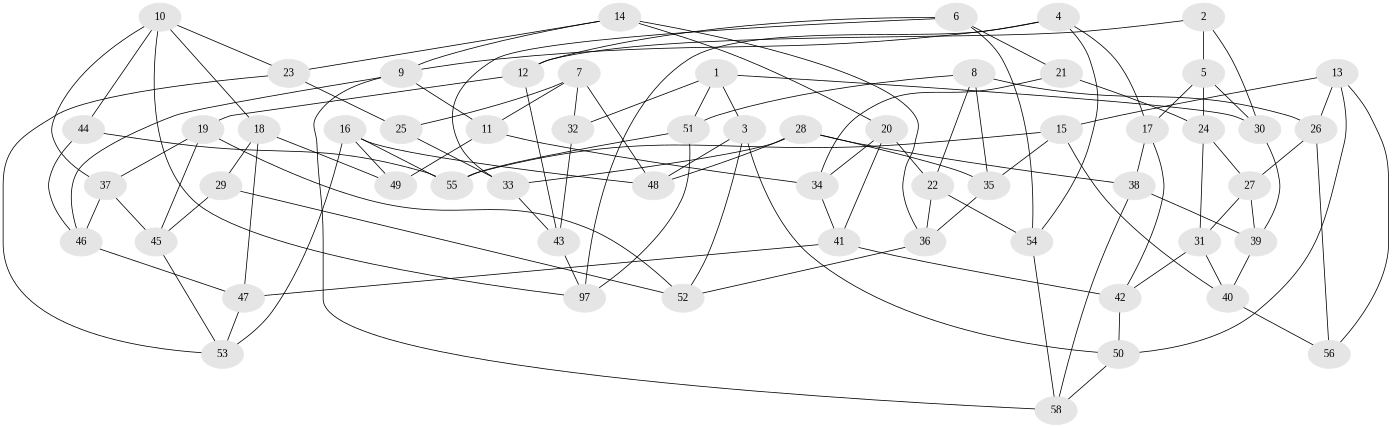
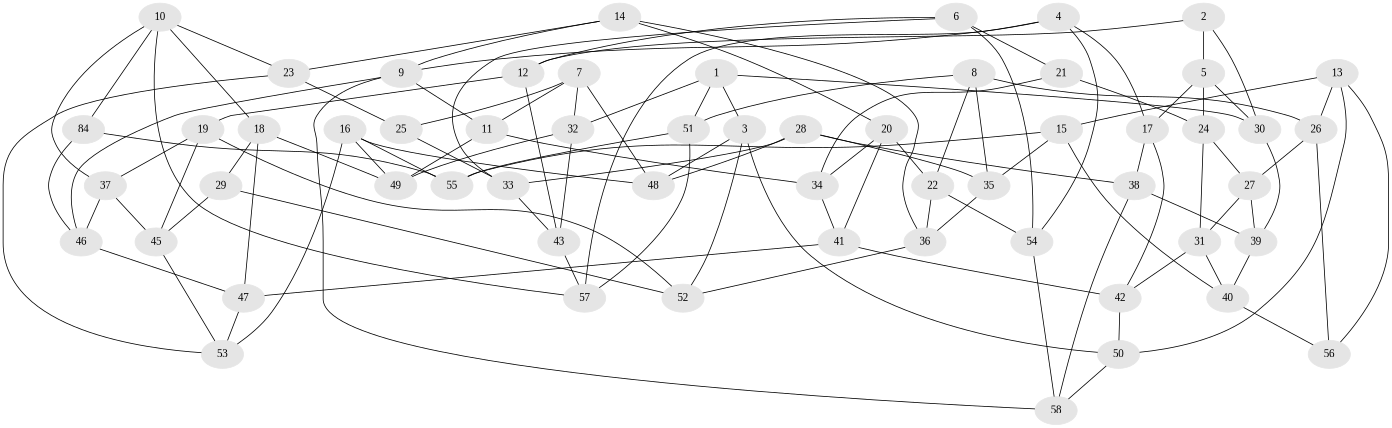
node "44": label "44" -> "84"
edge "32" -- "49": added
node "97": label "97" -> "57"
